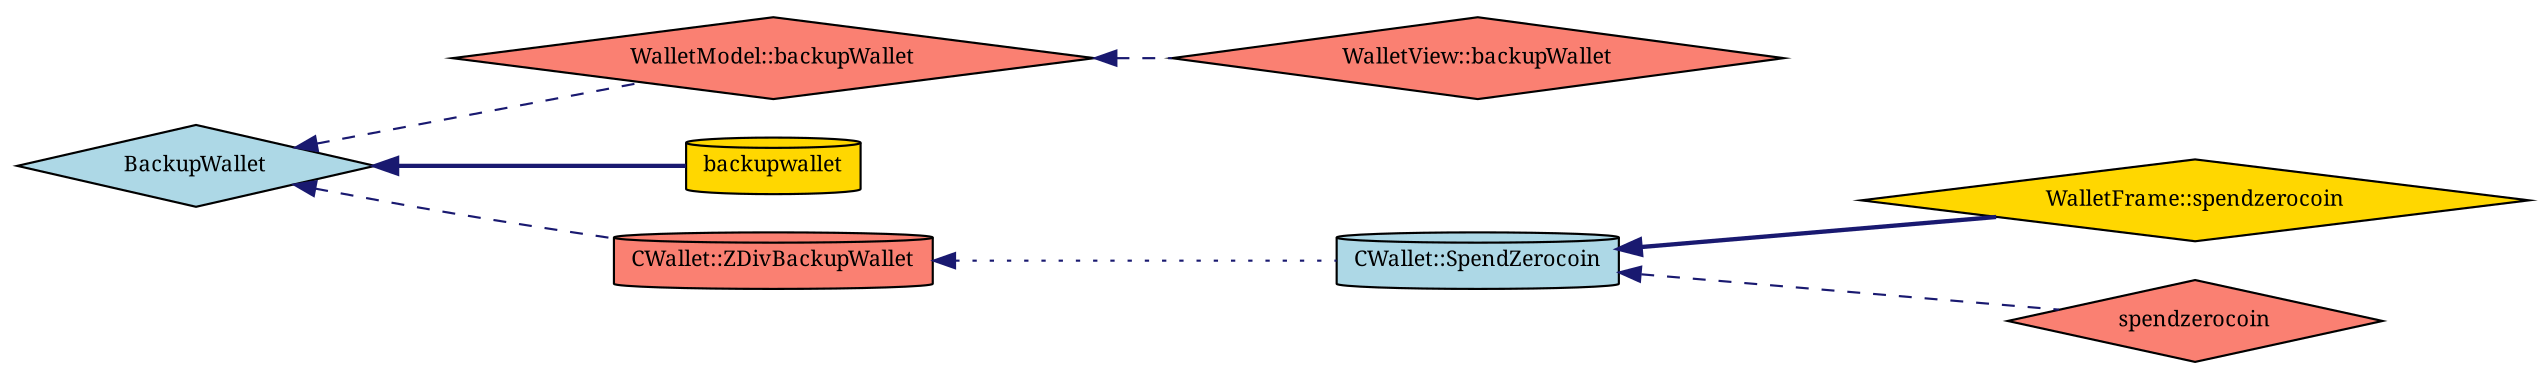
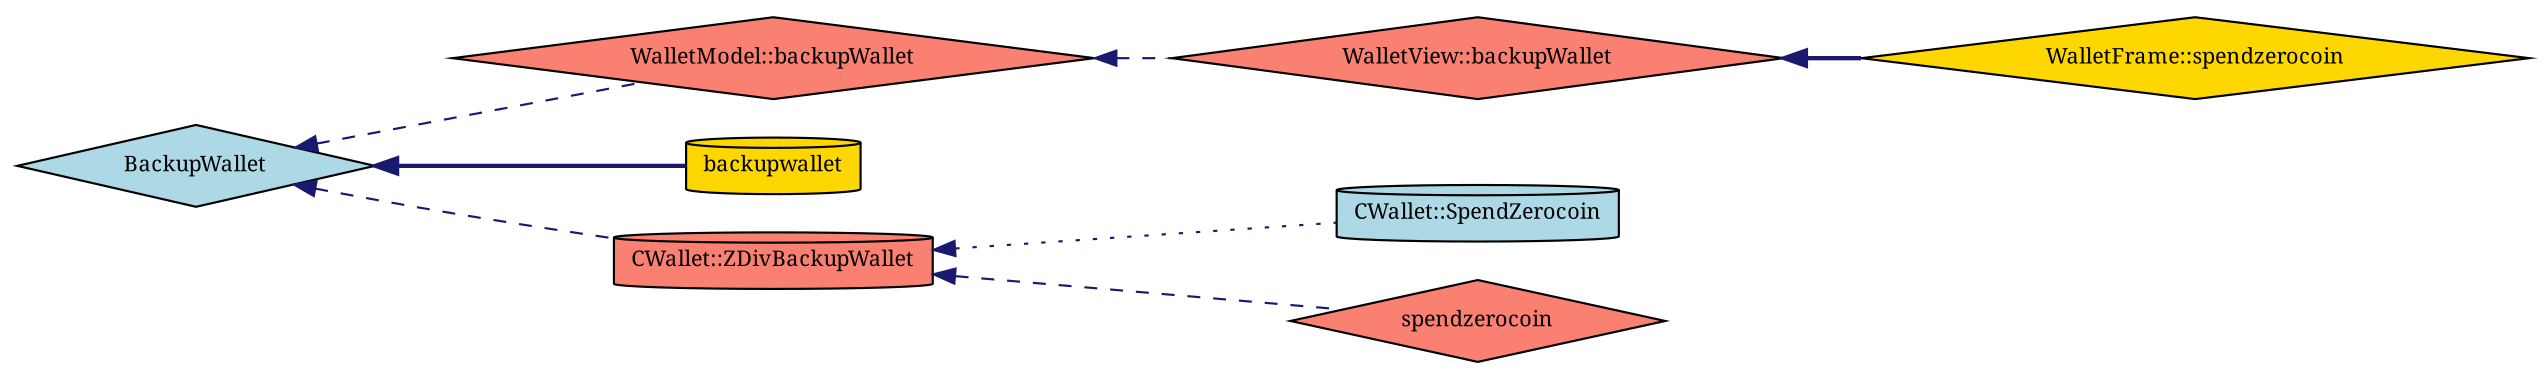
edge "WalletFrame::spendzerocoin" -> "CWallet::SpendZerocoin": now "WalletFrame::spendzerocoin" -> "WalletView::backupWallet"
edge "spendzerocoin" -> "CWallet::SpendZerocoin": now "spendzerocoin" -> "CWallet::ZDivBackupWallet"
